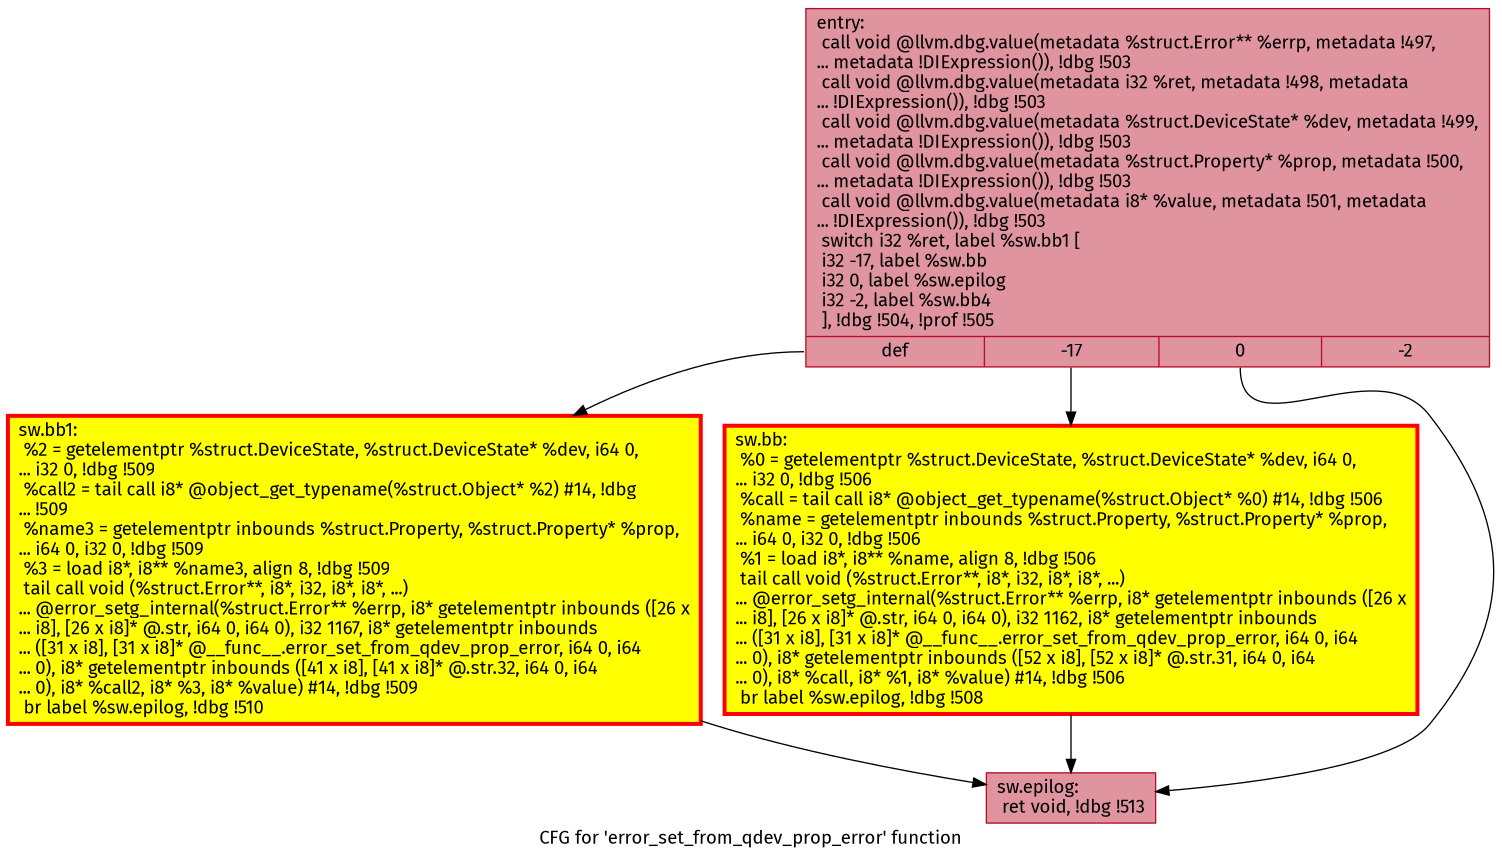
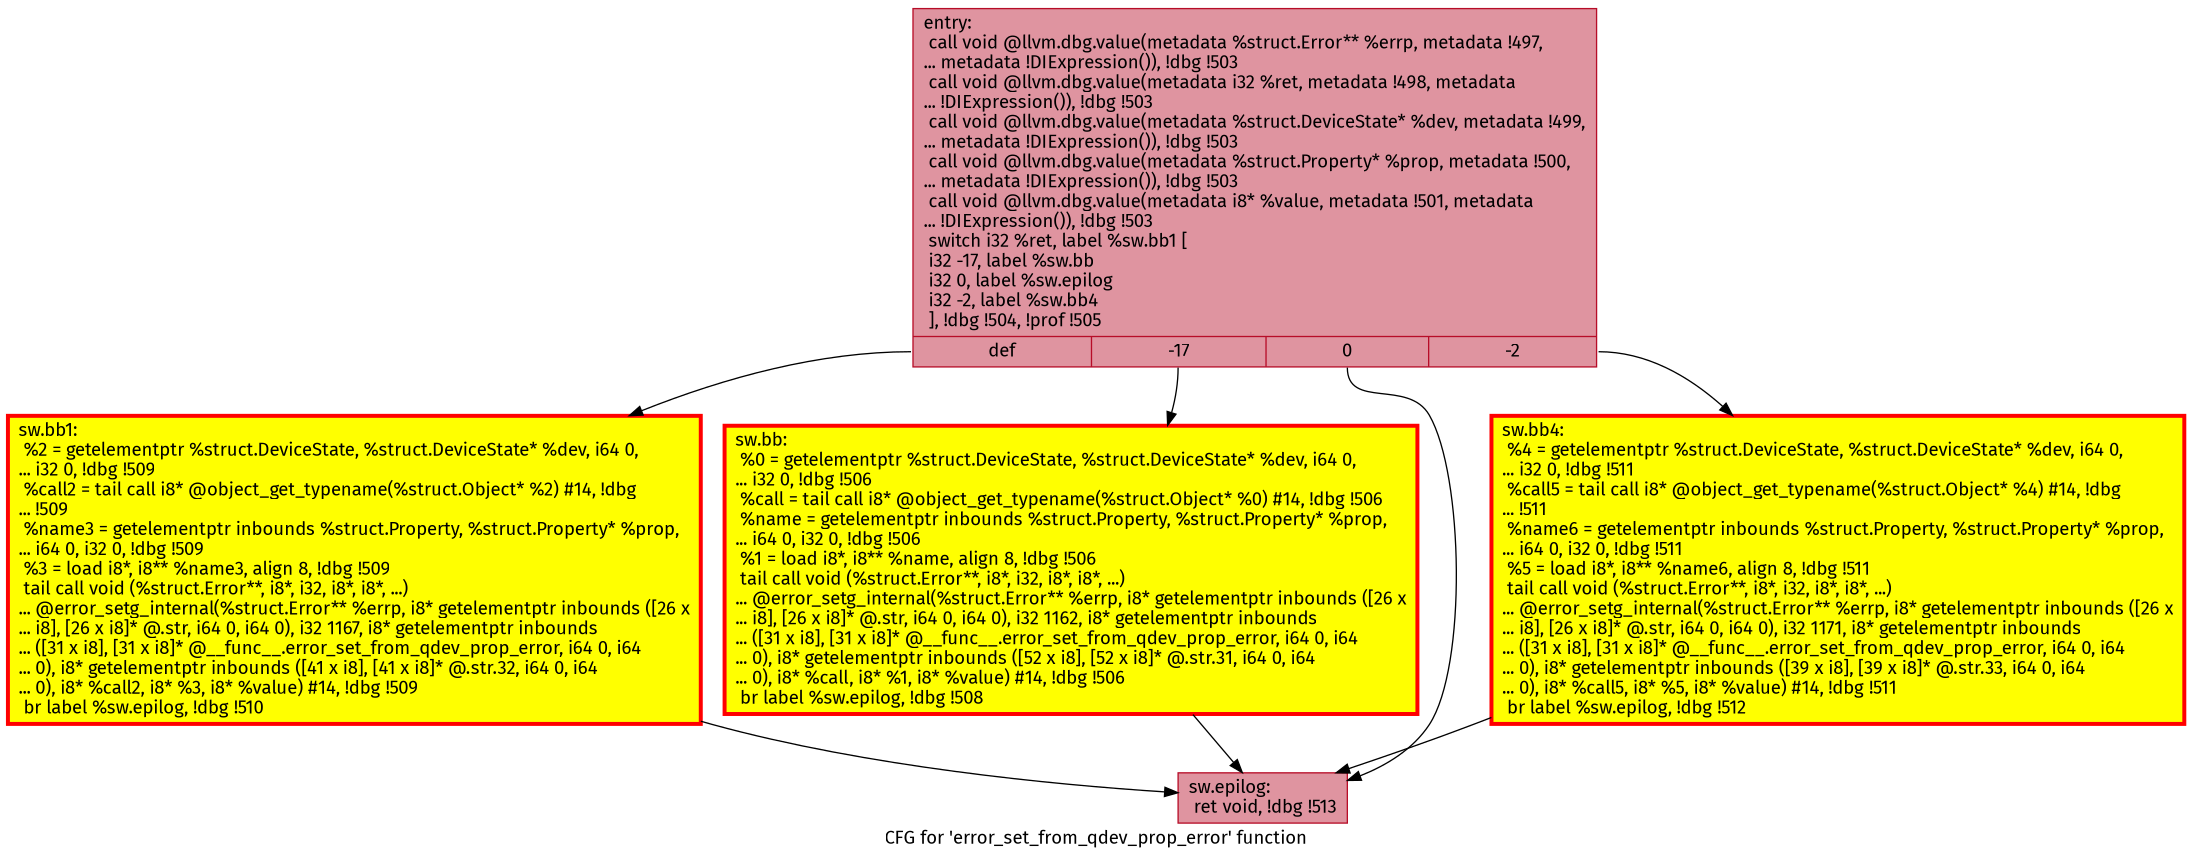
node "sw.bb4:": added
